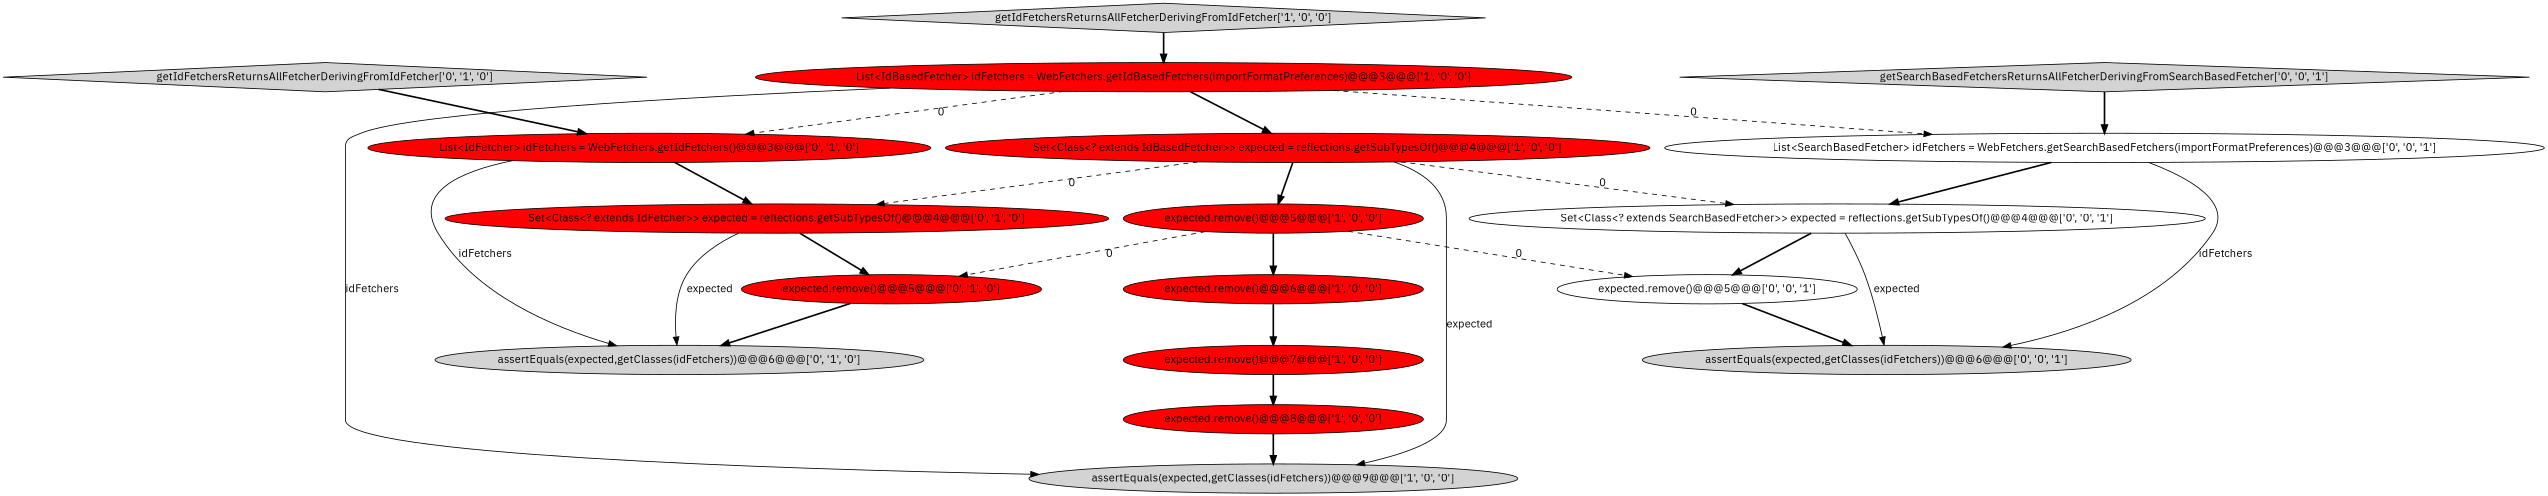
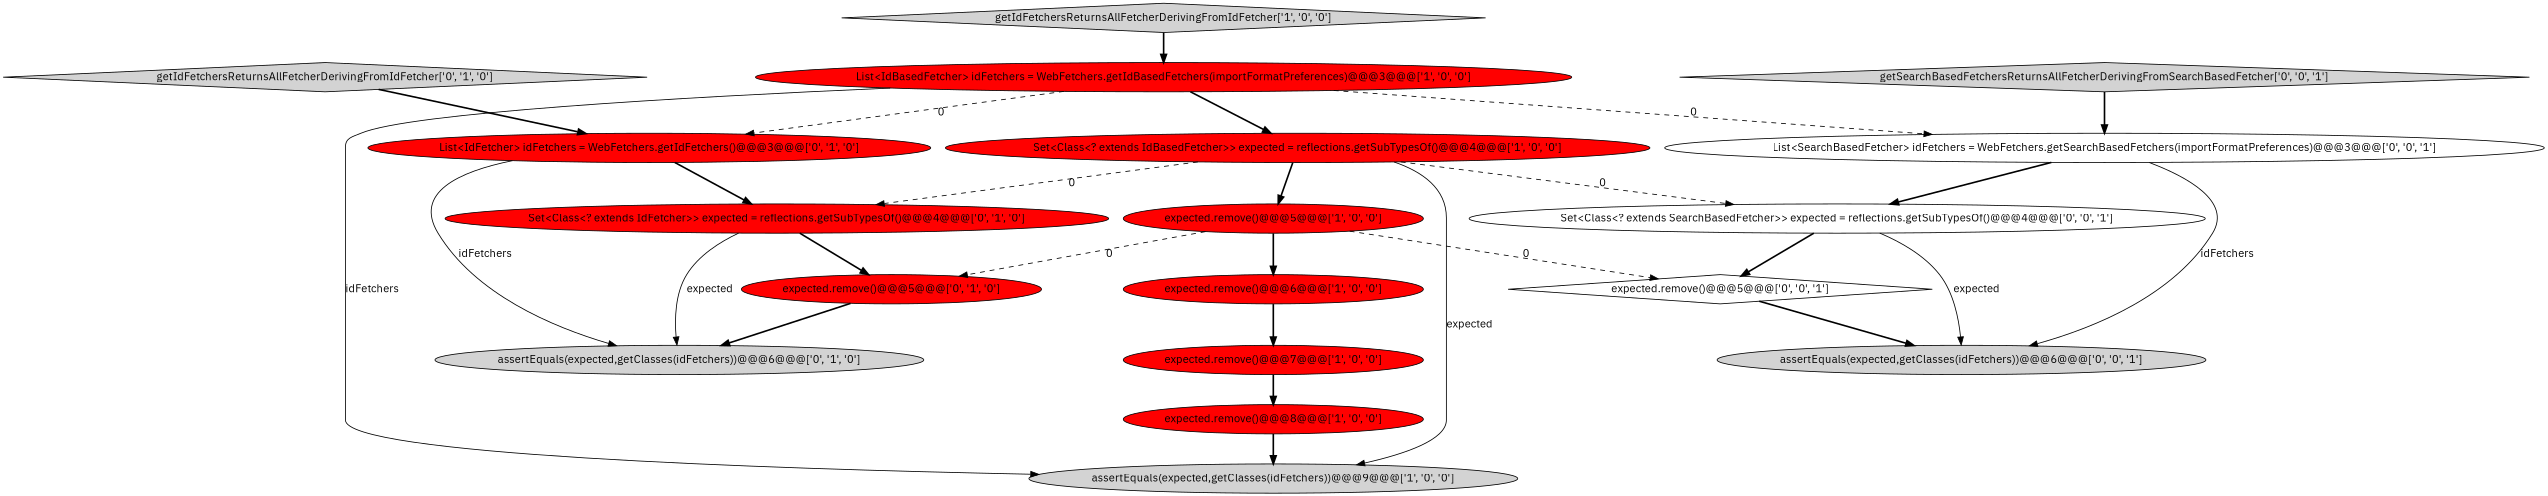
node "expected.remove()@@@5@@@['0', '0', '1']": shape ellipse -> diamond
